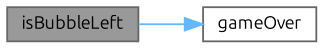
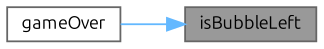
edge "isBubbleLeft" -> "gameOver": reversed
